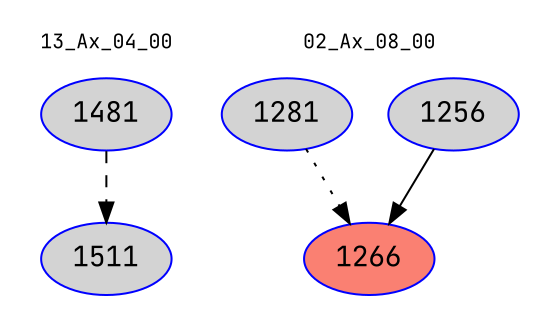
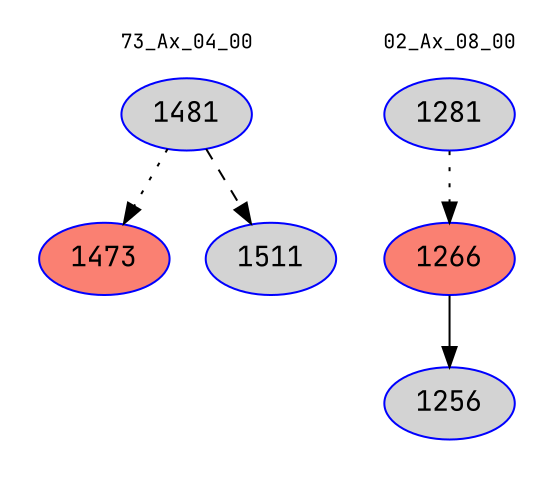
cluster "13_Ax_04_00": label "13_Ax_04_00" -> "73_Ax_04_00"
edge "1256" -> "1266": reversed
node "1473": added
